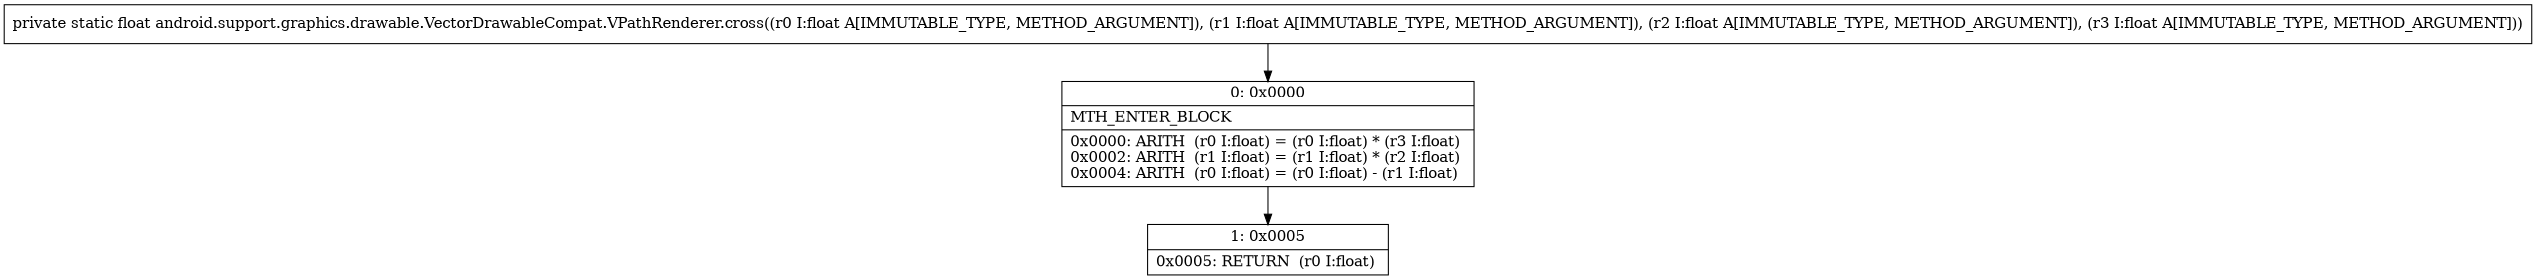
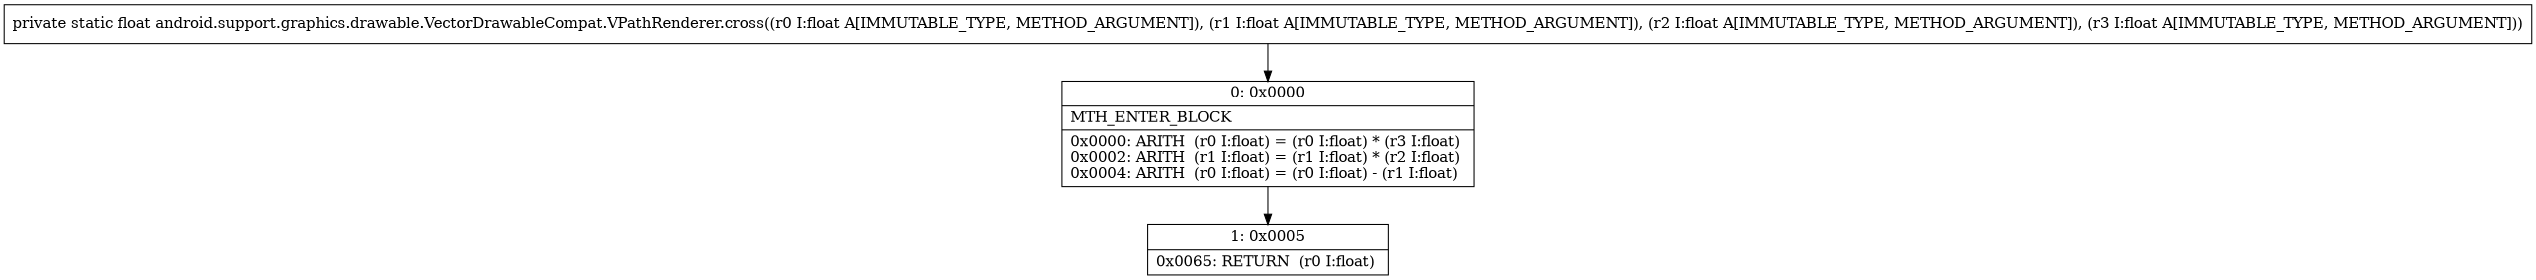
node "1: 0x0005": text "0x0005: RETURN  (r0 I:float)" -> "0x0065: RETURN  (r0 I:float)"
